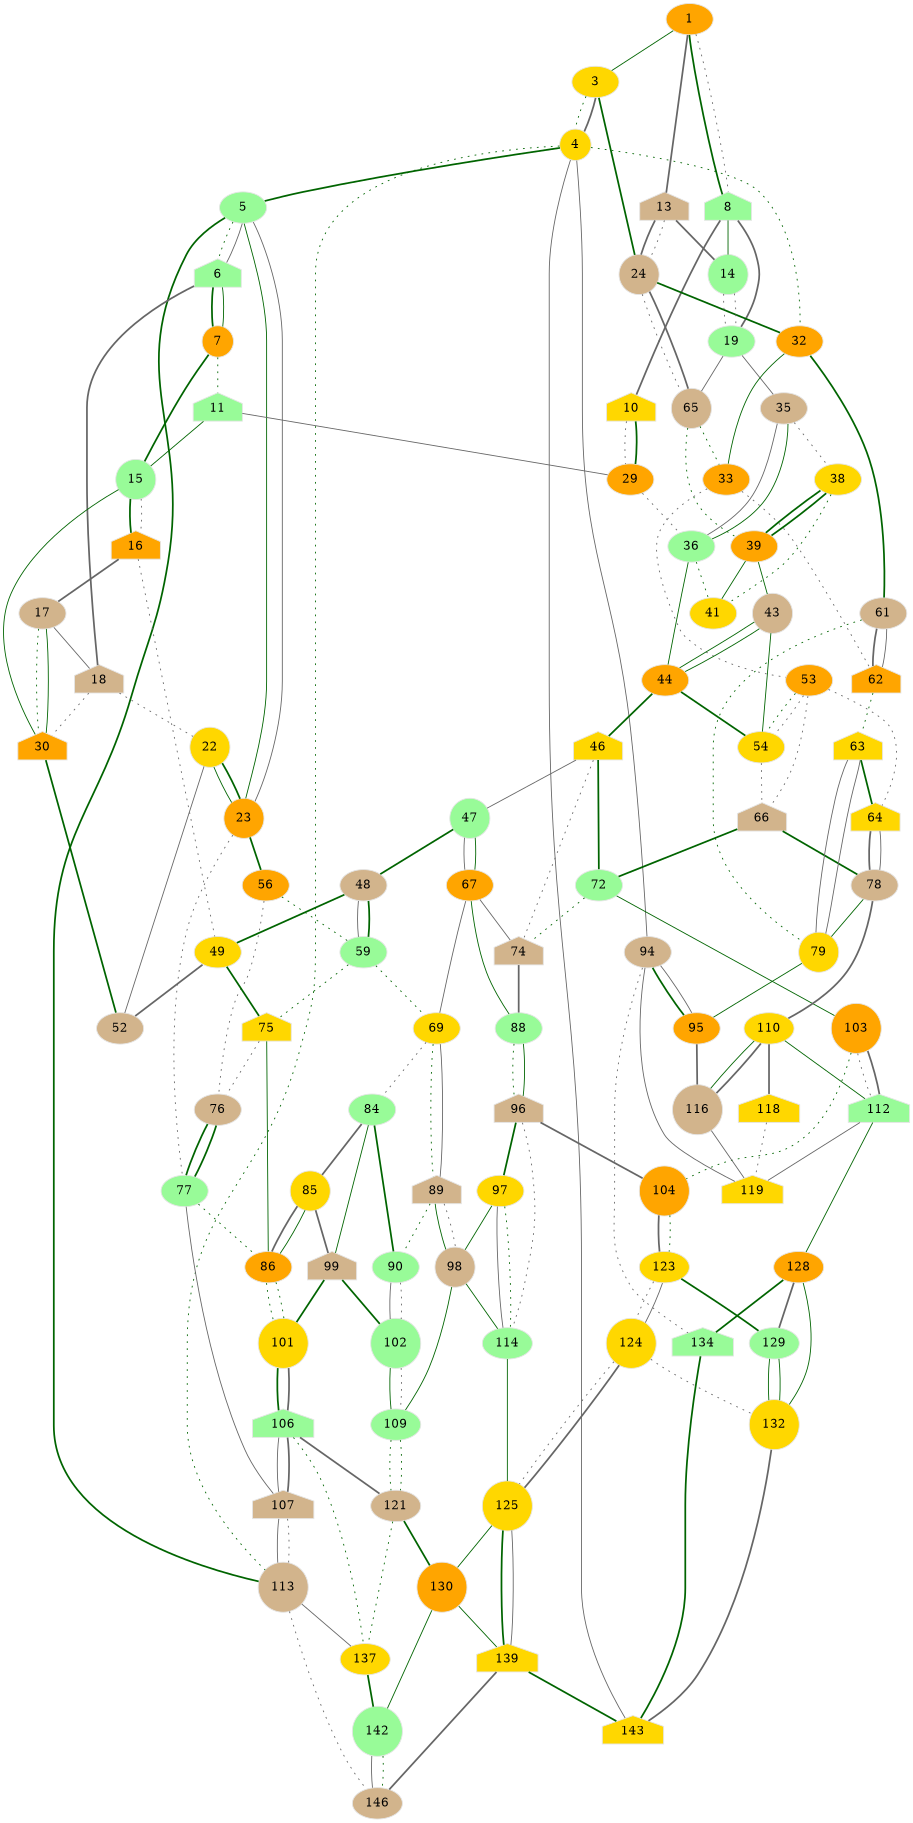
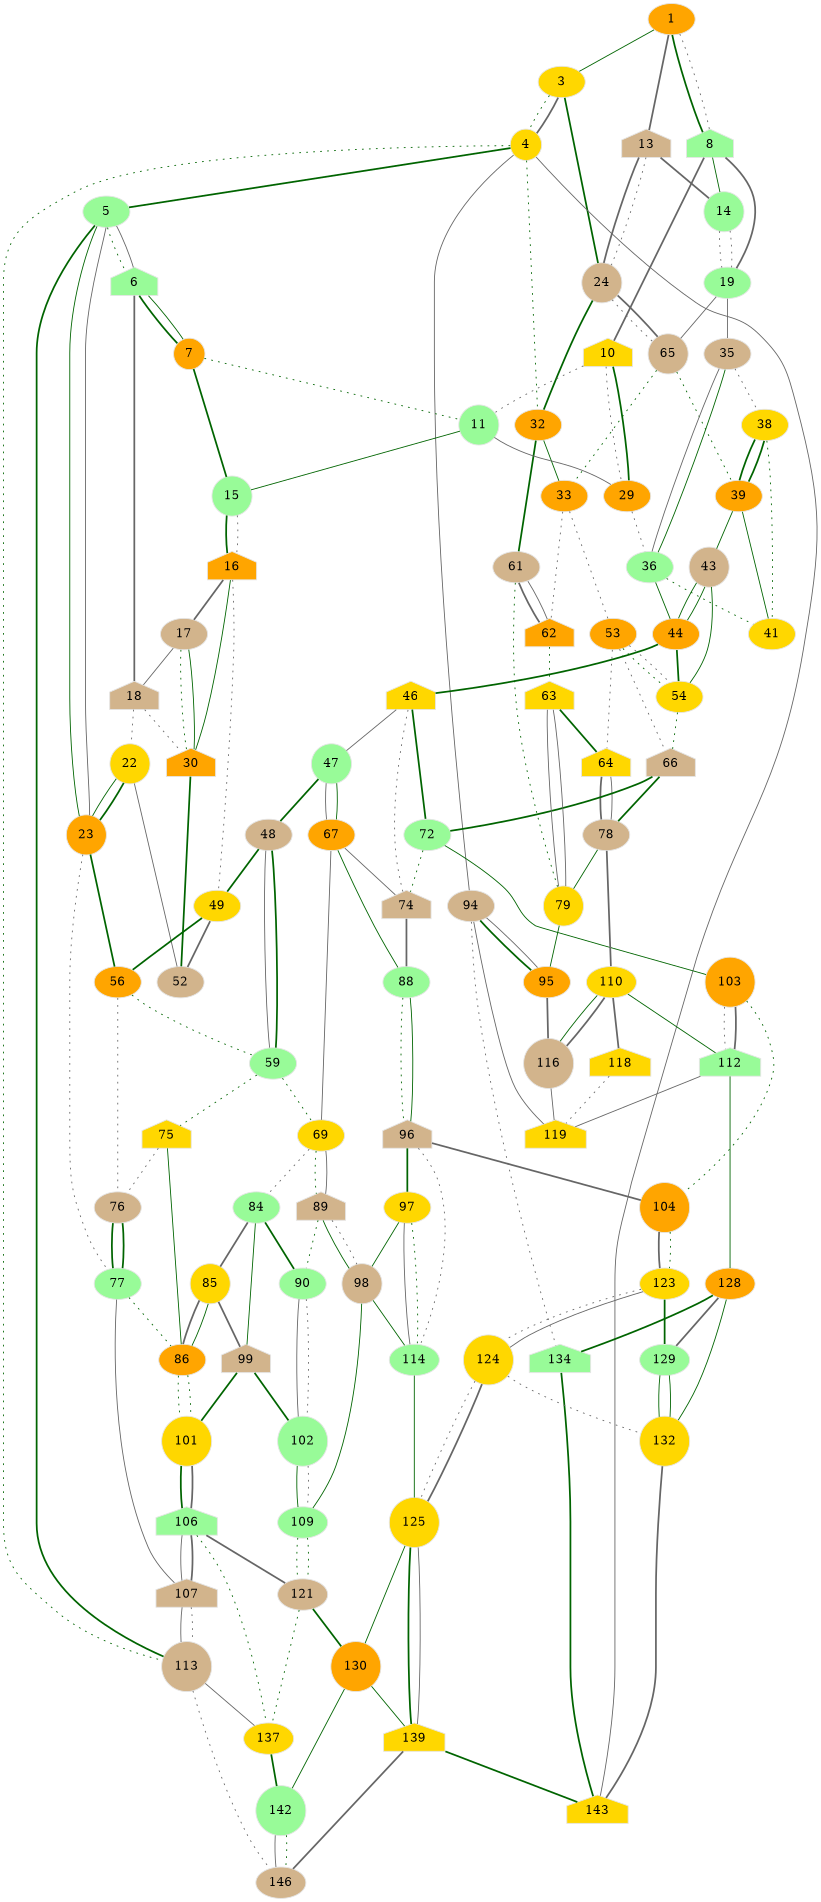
edge "10" -- "11": added
node "11": shape house -> circle
edge "15" -- "30": now "16" -- "30"
edge "54" -- "66": color gray40 -> darkgreen
edge "49" -- "75": now "49" -- "56"
